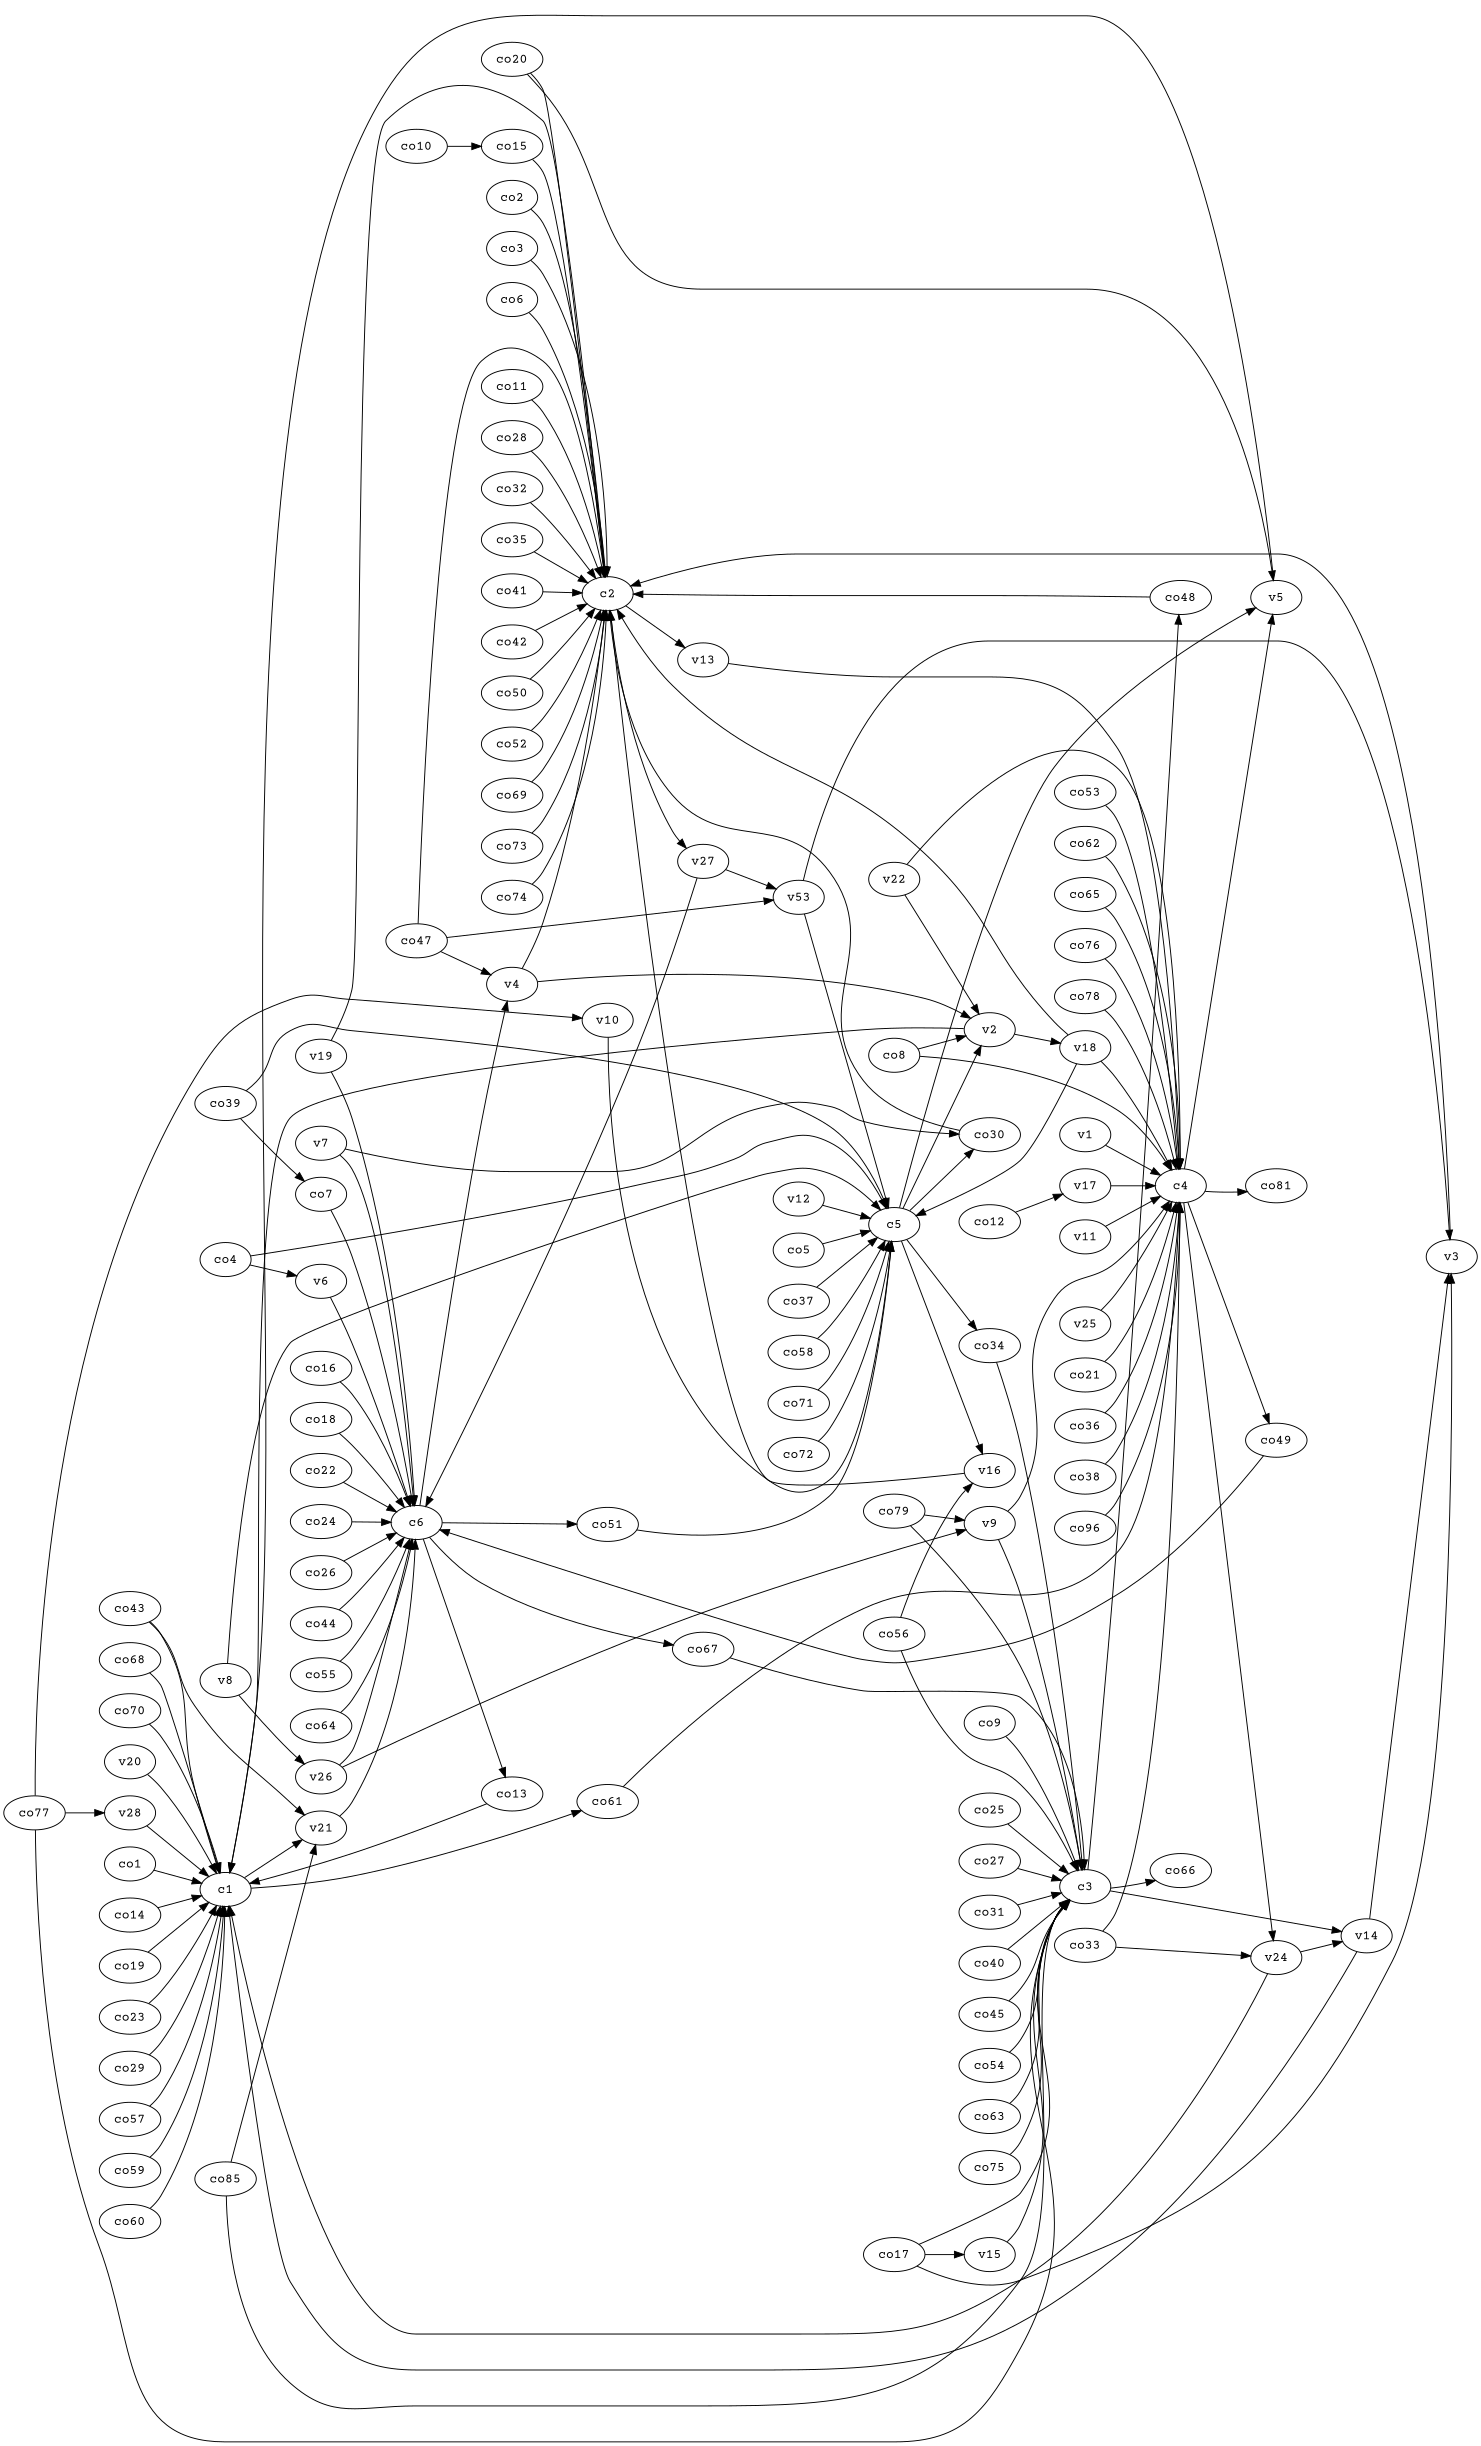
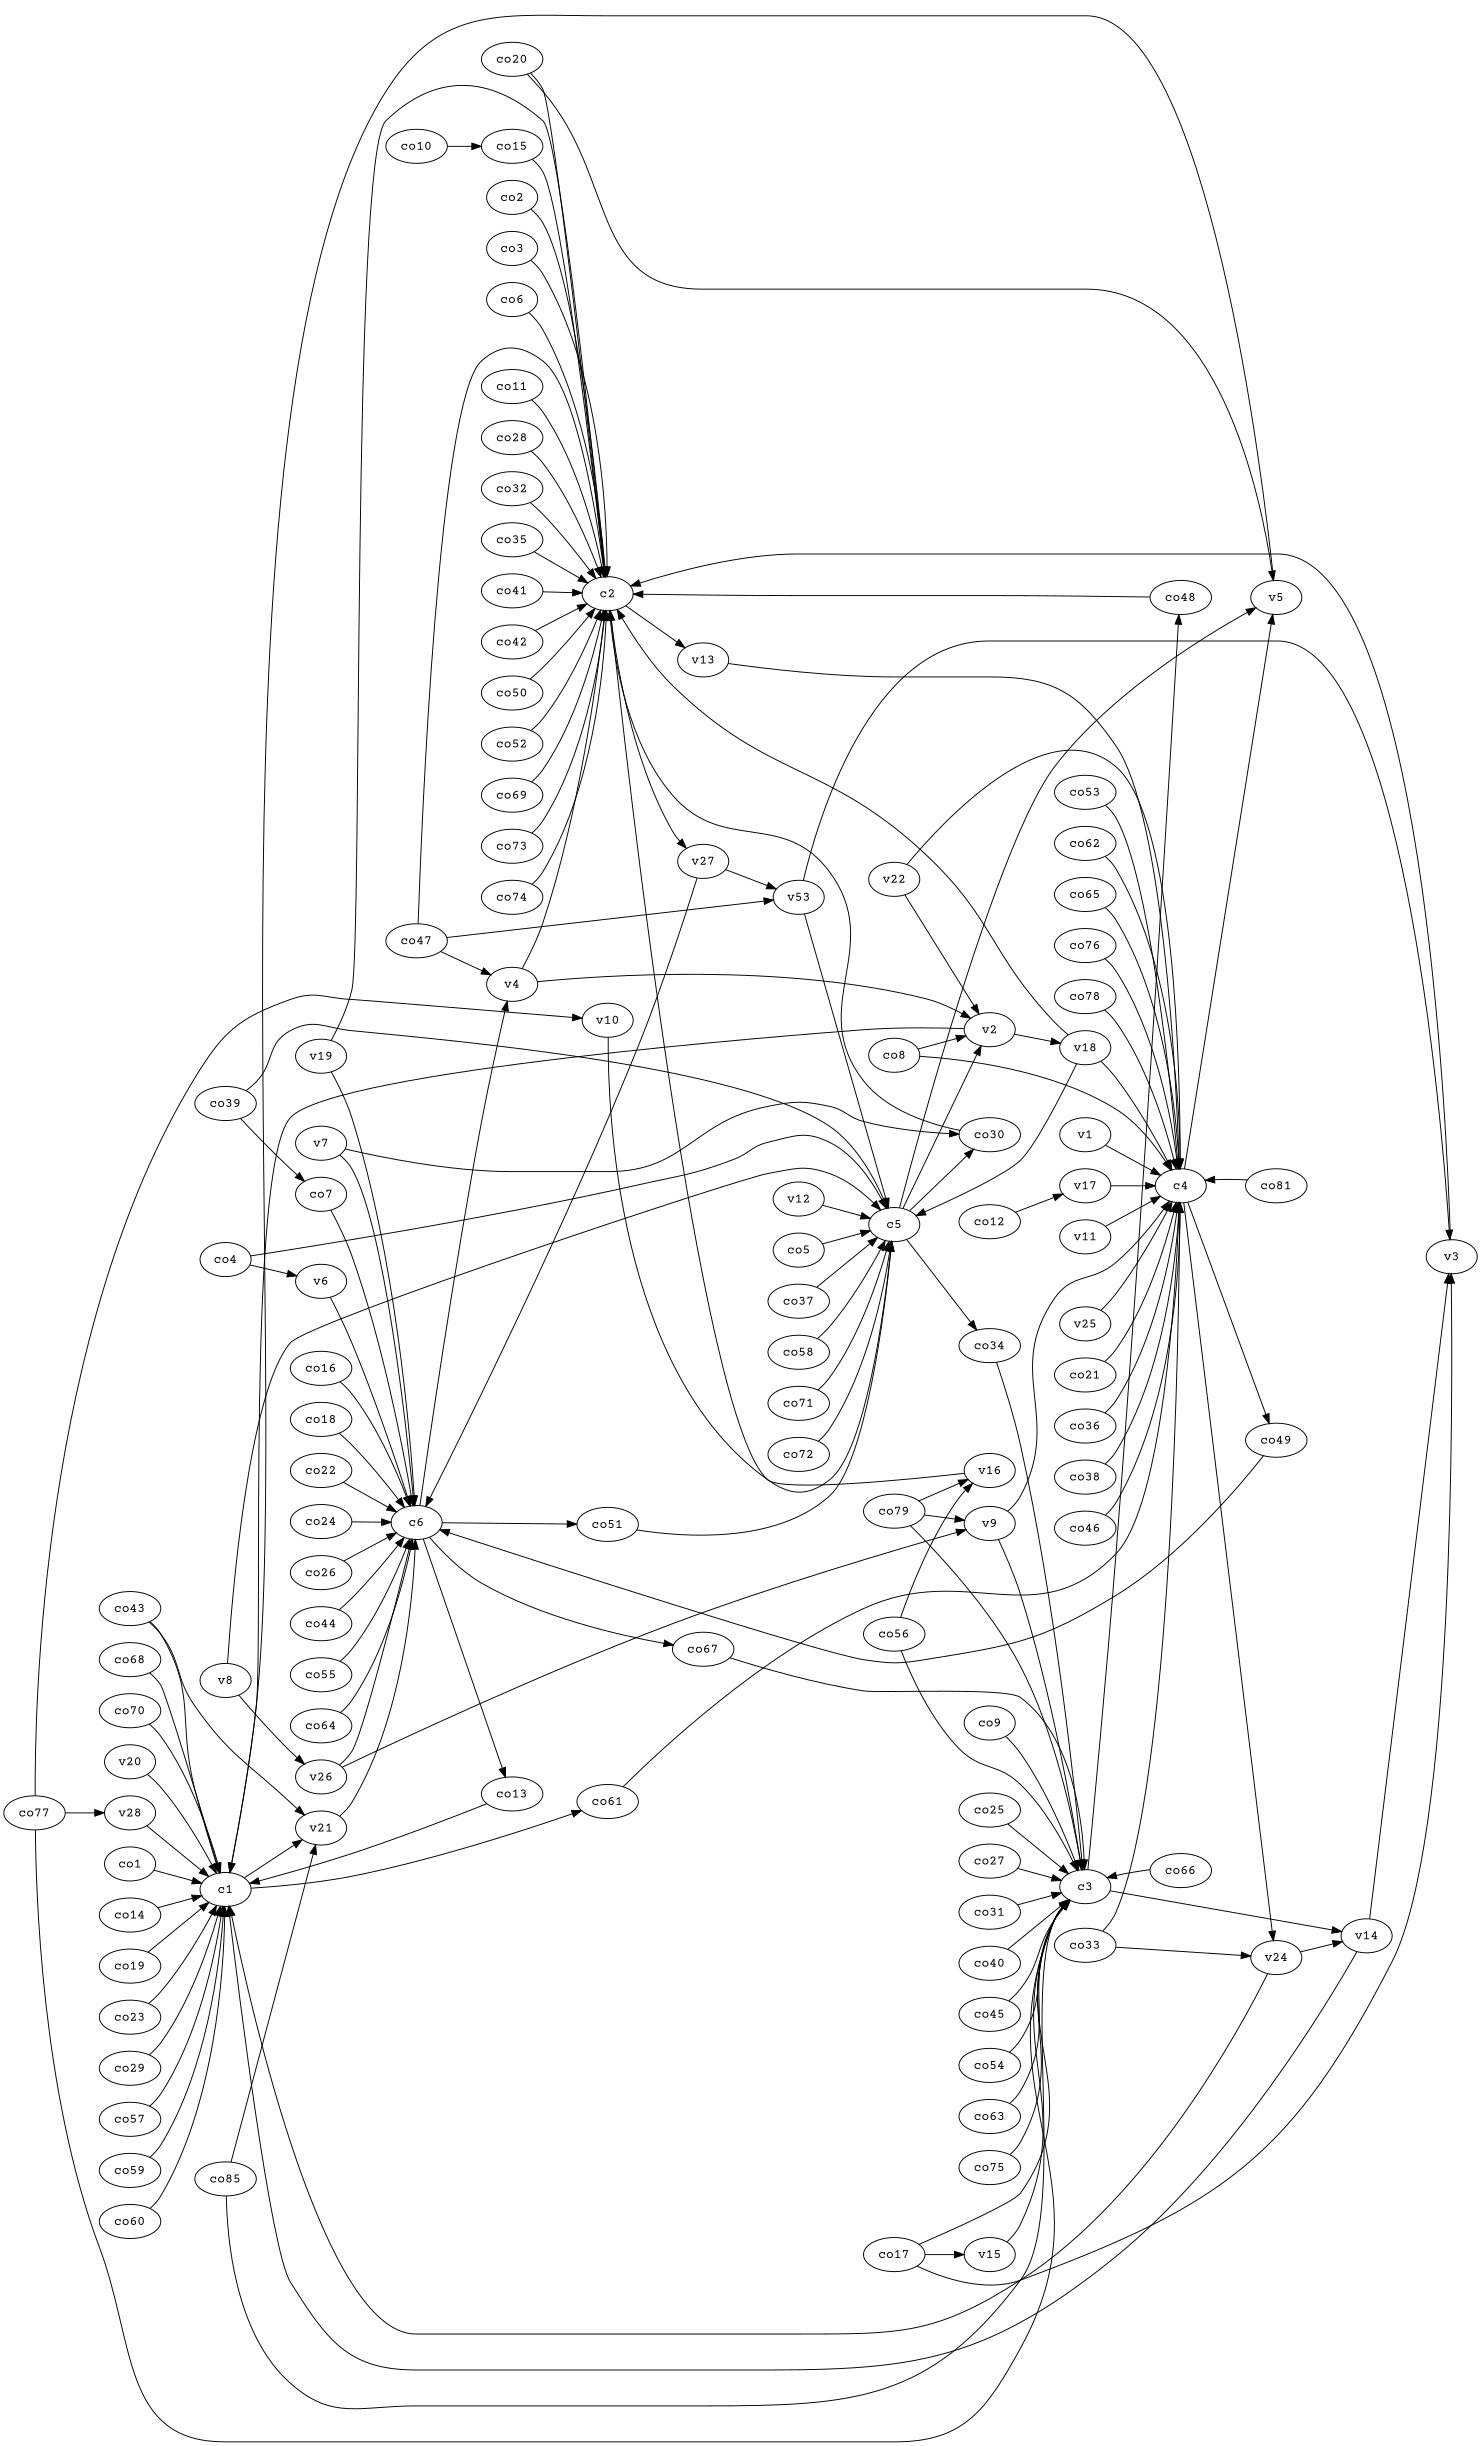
edge "c4" -> "co81": reversed
edge "c5" -> "v16": now "co79" -> "v16"
node "co96": label "co96" -> "co46"
edge "c3" -> "co66": reversed
